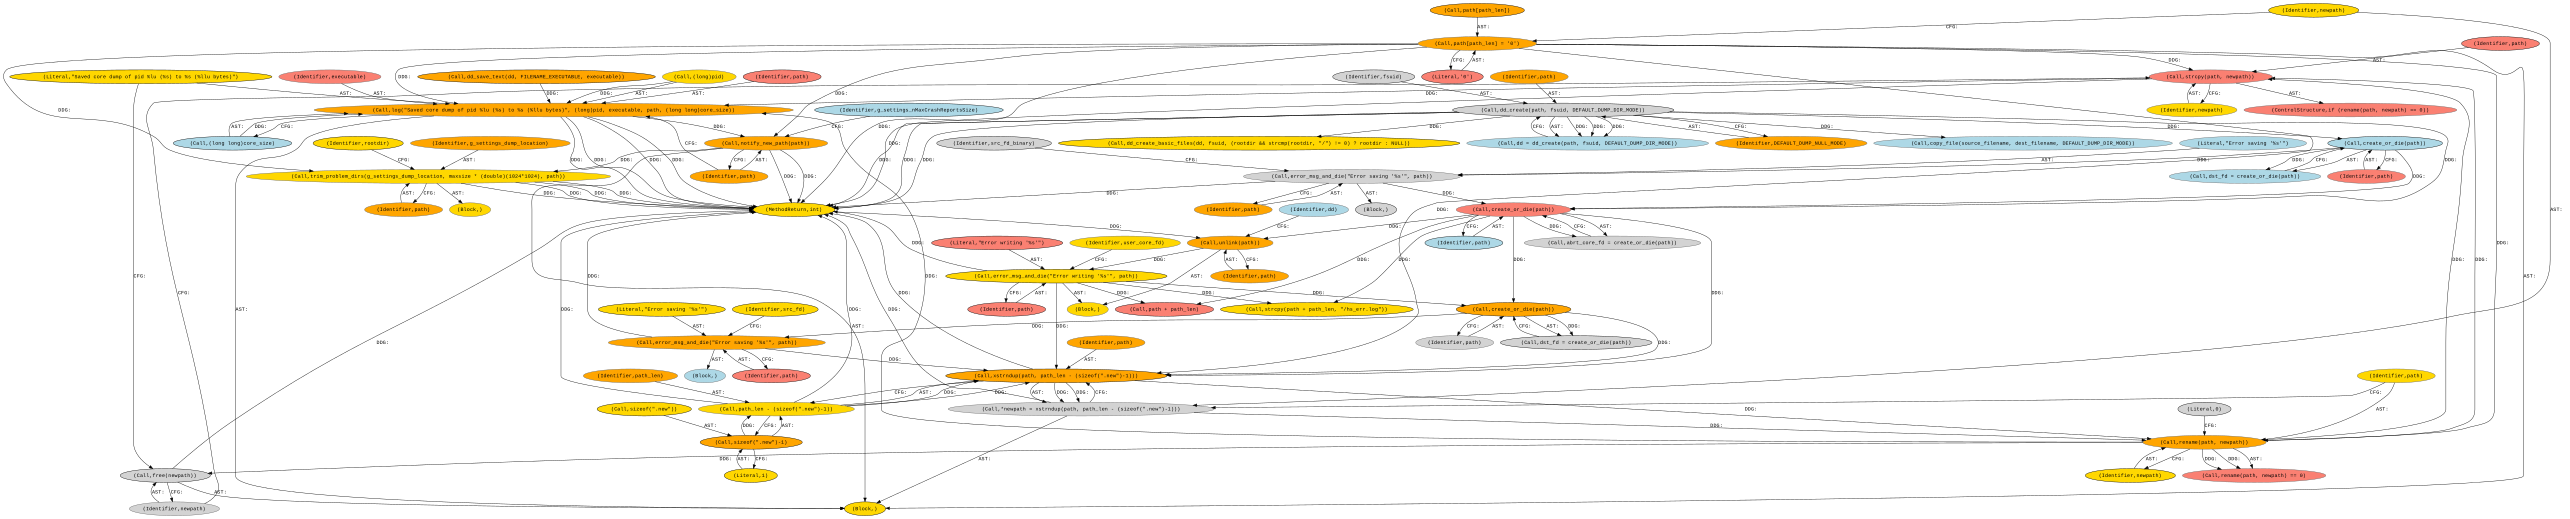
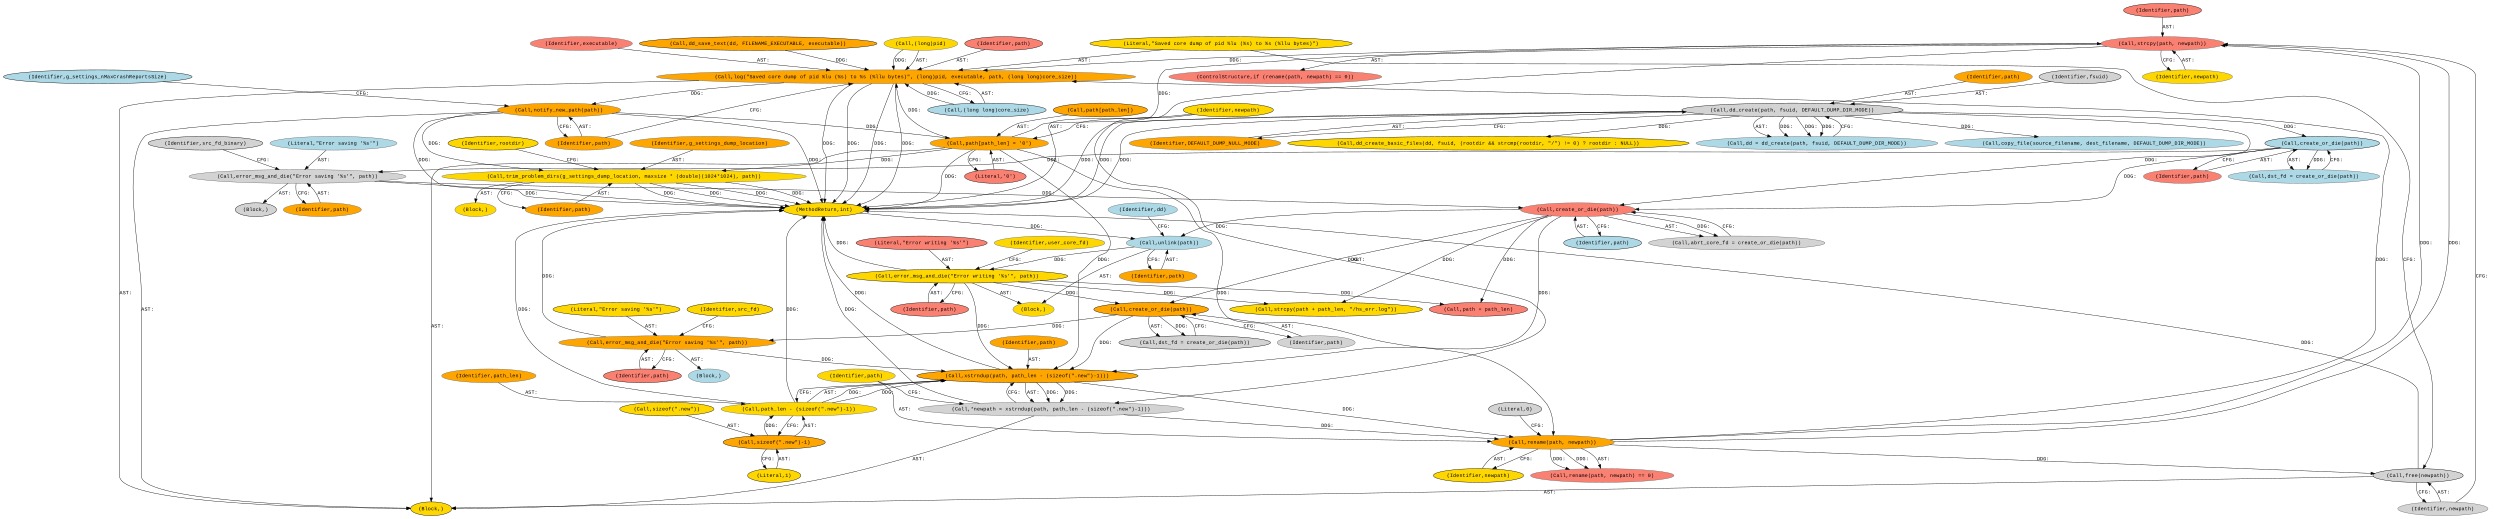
edge "(Call,path[path_len] = '0')" -> "(Call,notify_new_path(path))": reversed
edge "(Call,strcpy(path, newpath))" -> "(MethodReturn,int)": label "DDG: " -> "AST: "
node "(Call,unlink(path))": fillcolor orange -> lightblue
